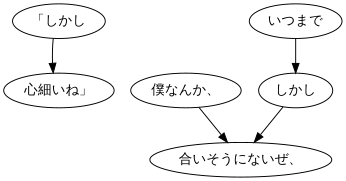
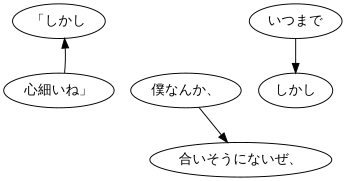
edge "「しかし" -> "心細いね」": reversed
edge "しかし" -> "合いそうにないぜ、": removed
